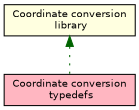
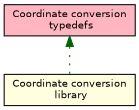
edge "Coordinate conversion typedefs" -> "Coordinate conversion library": reversed
